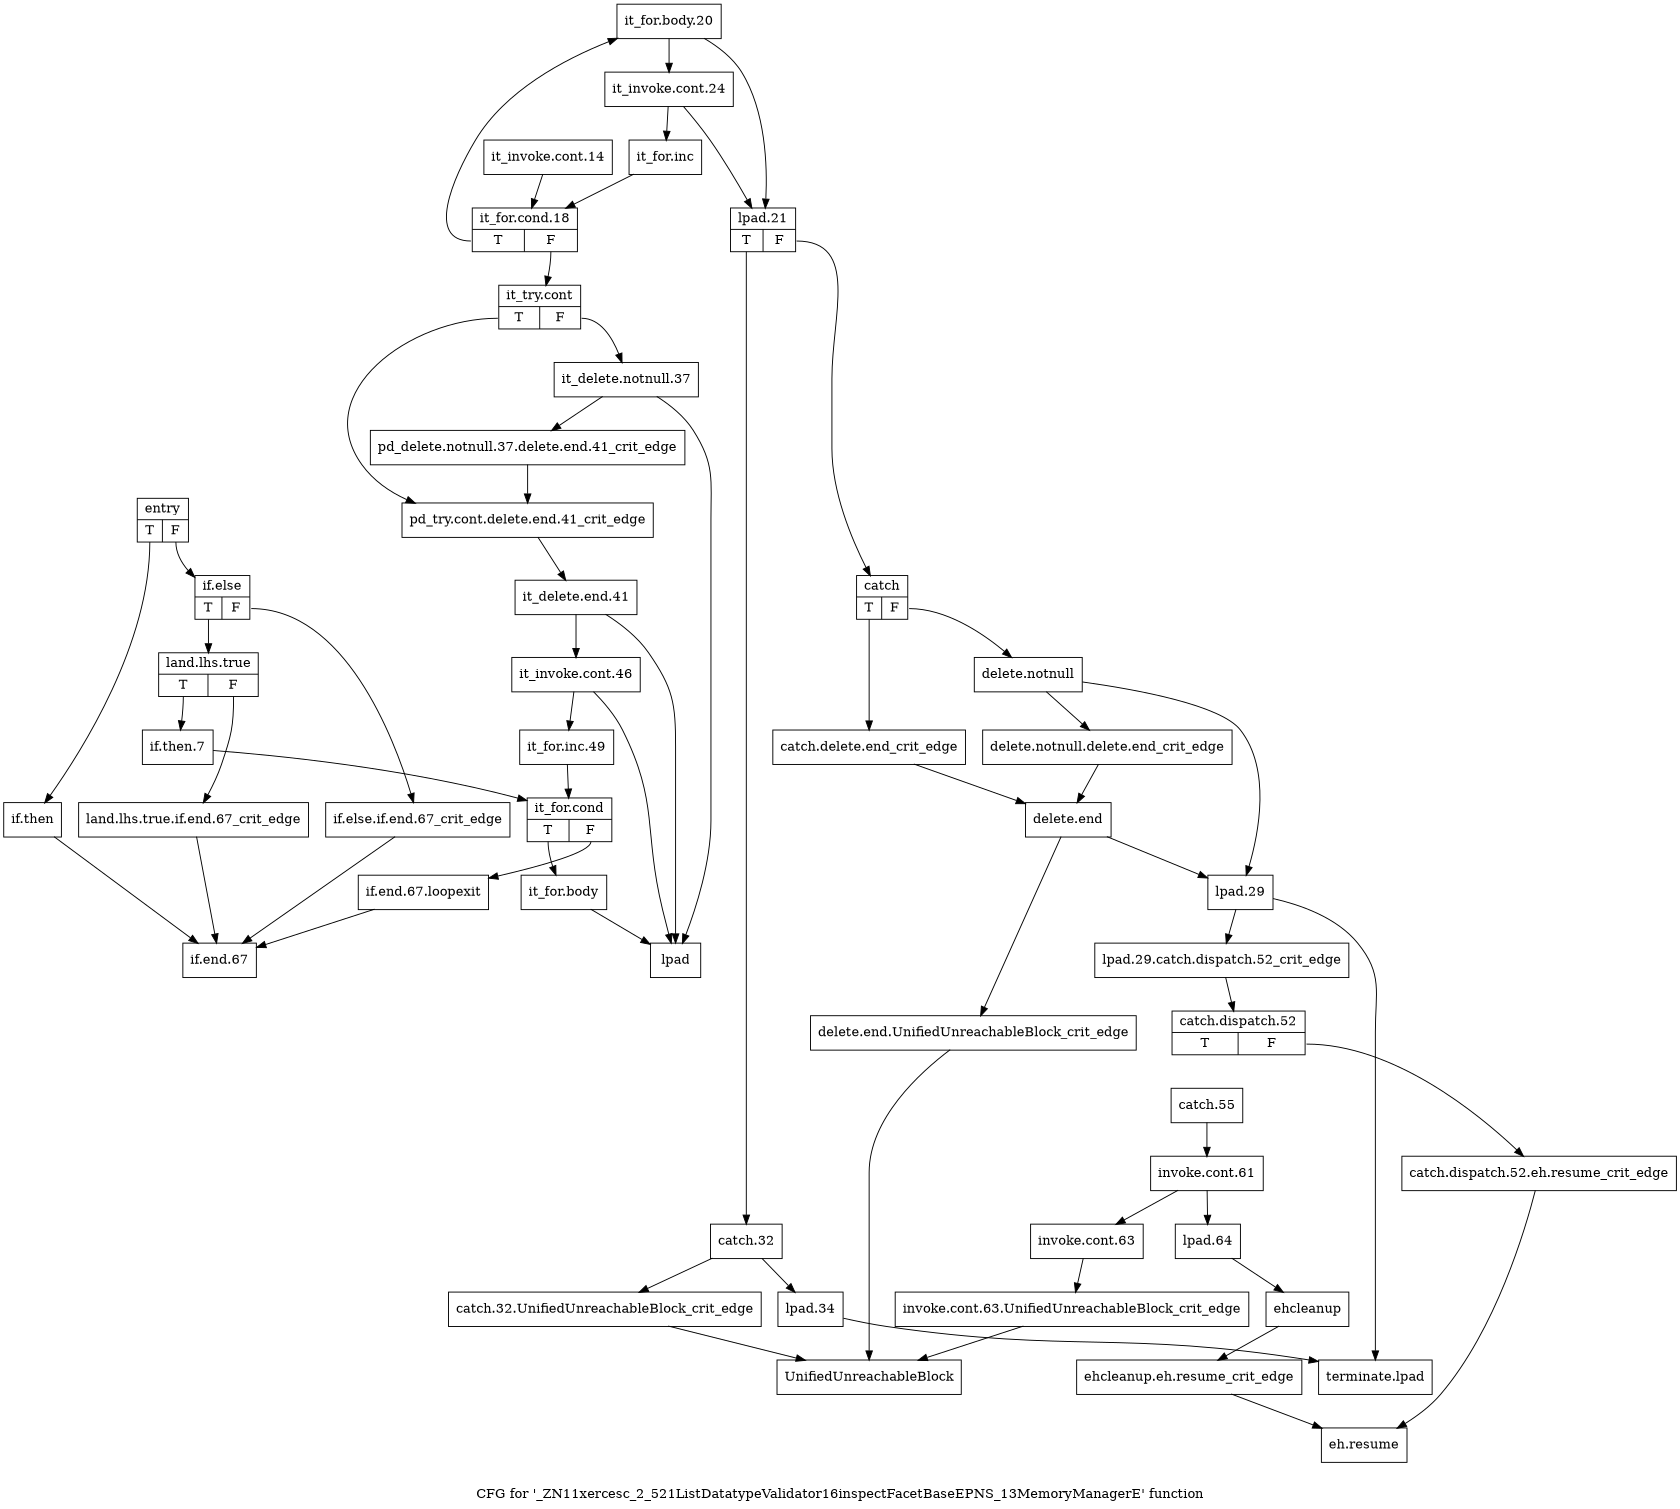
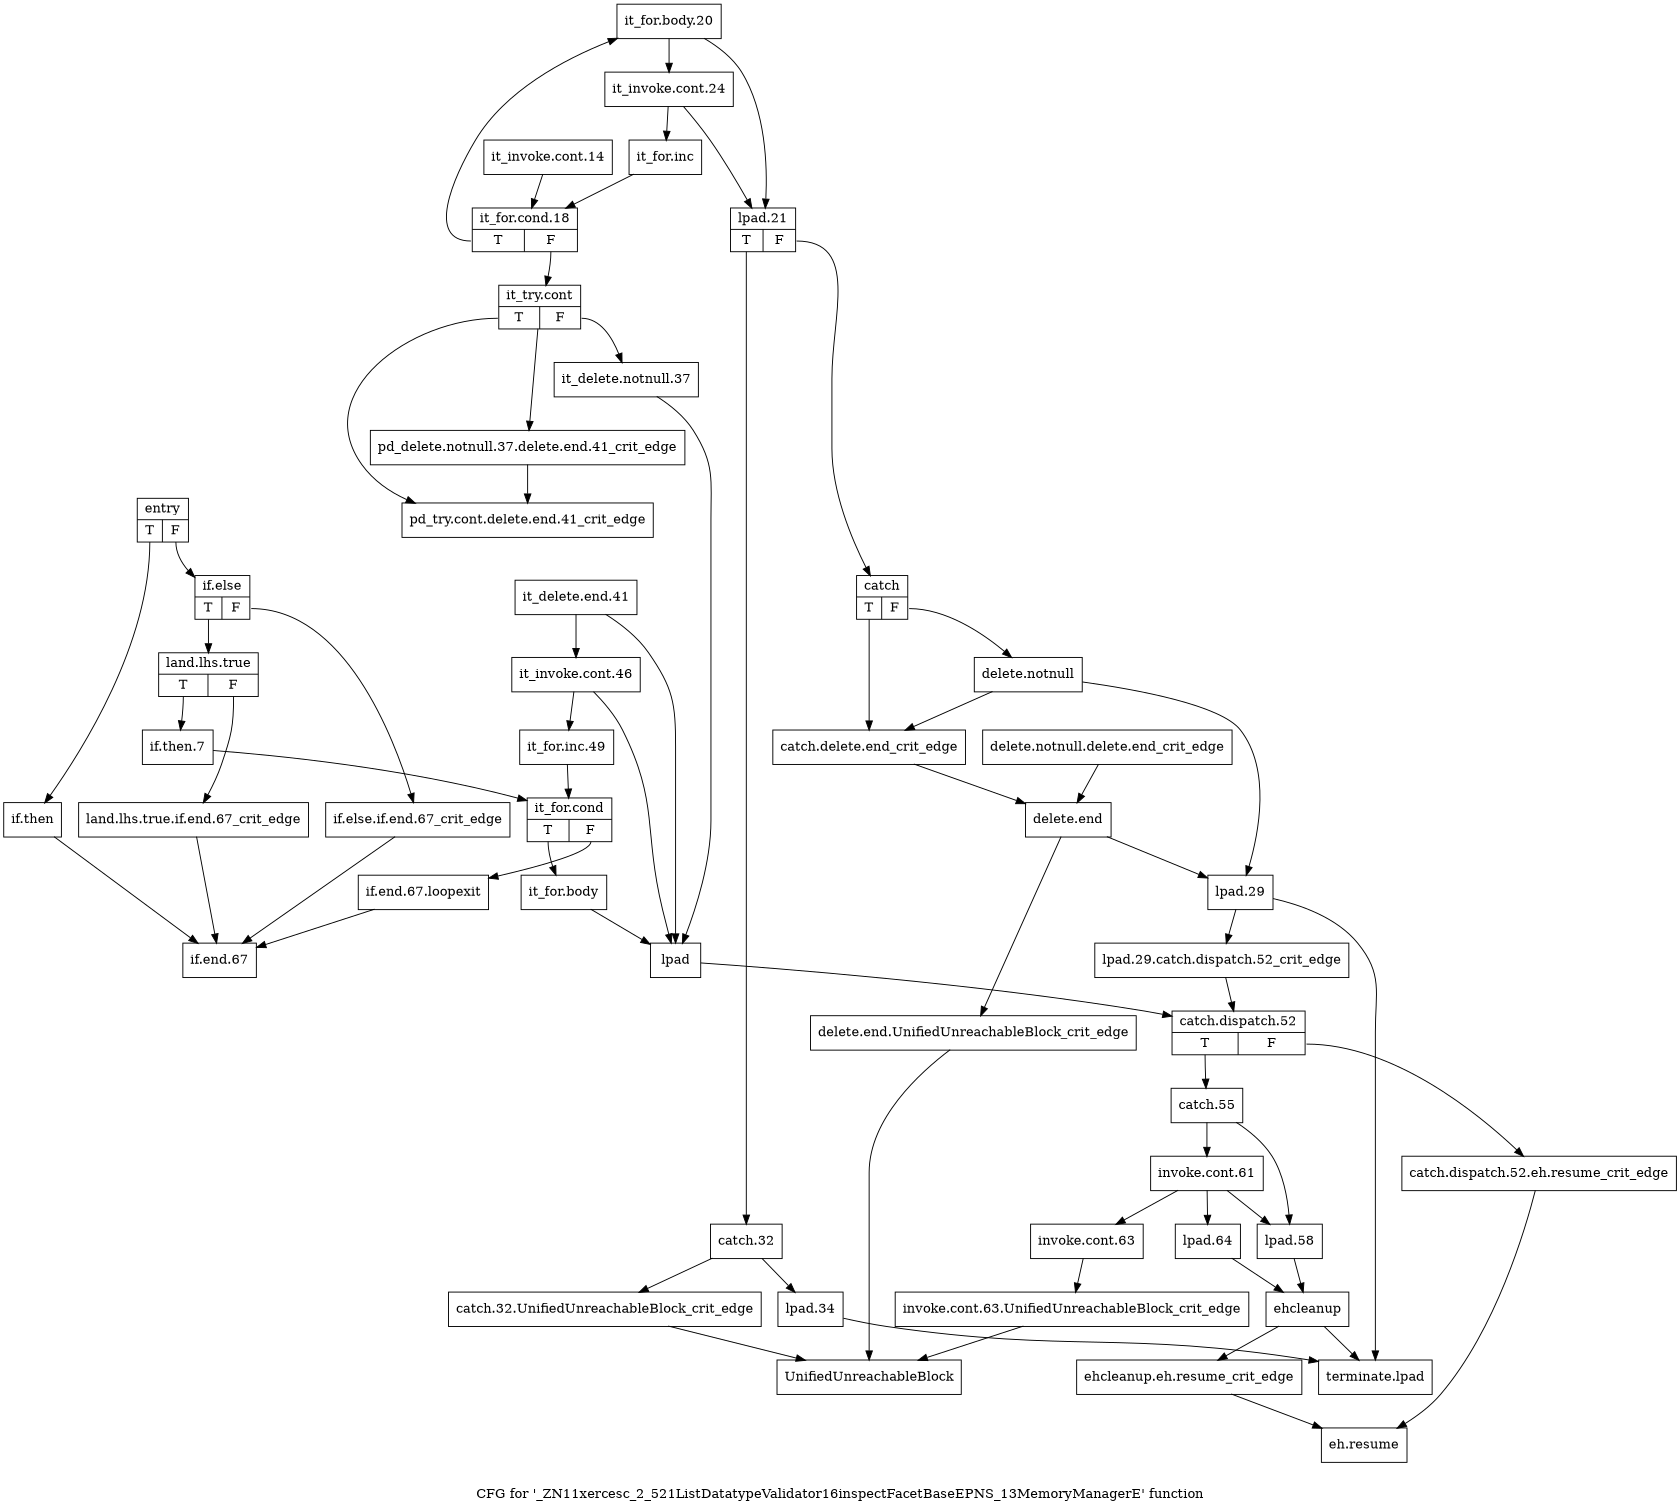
edge "it_delete.notnull.37" -> "pd_delete.notnull.37.delete.end.41_crit_edge": now "it_try.cont" -> "pd_delete.notnull.37.delete.end.41_crit_edge"
edge "pd_try.cont.delete.end.41_crit_edge" -> "it_delete.end.41": removed
edge "delete.notnull" -> "delete.notnull.delete.end_crit_edge": now "delete.notnull" -> "catch.delete.end_crit_edge"
edge "lpad" -> "catch.dispatch.52": added
edge "catch.dispatch.52" -> "catch.55": added
node "lpad.58": added
edge "ehcleanup" -> "terminate.lpad": added
